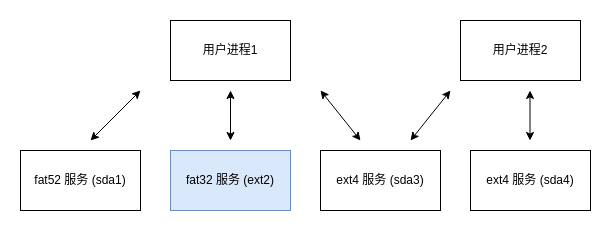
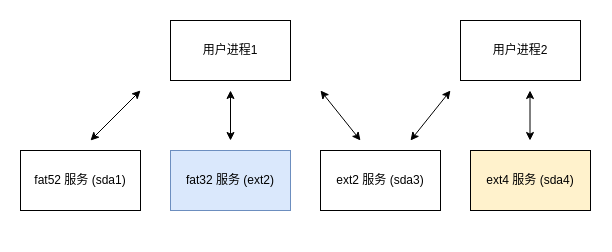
node "ext4 服务 (sda3)": label "ext4 服务 (sda3)" -> "ext2 服务 (sda3)"
node "ext4 服务 (sda4)": fillcolor #ffffff -> #fff2cc
